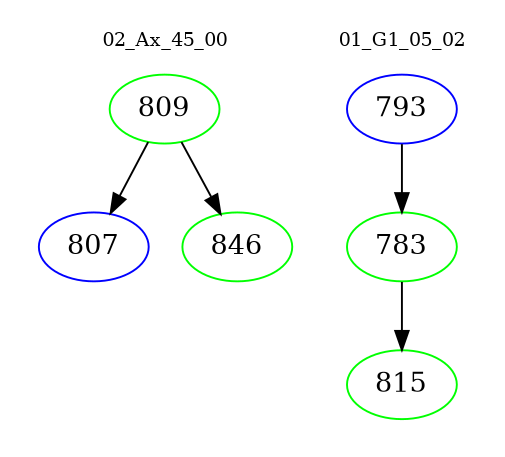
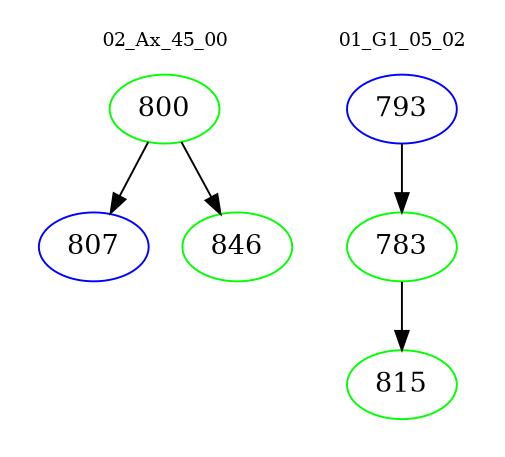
node "809": label "809" -> "800"
